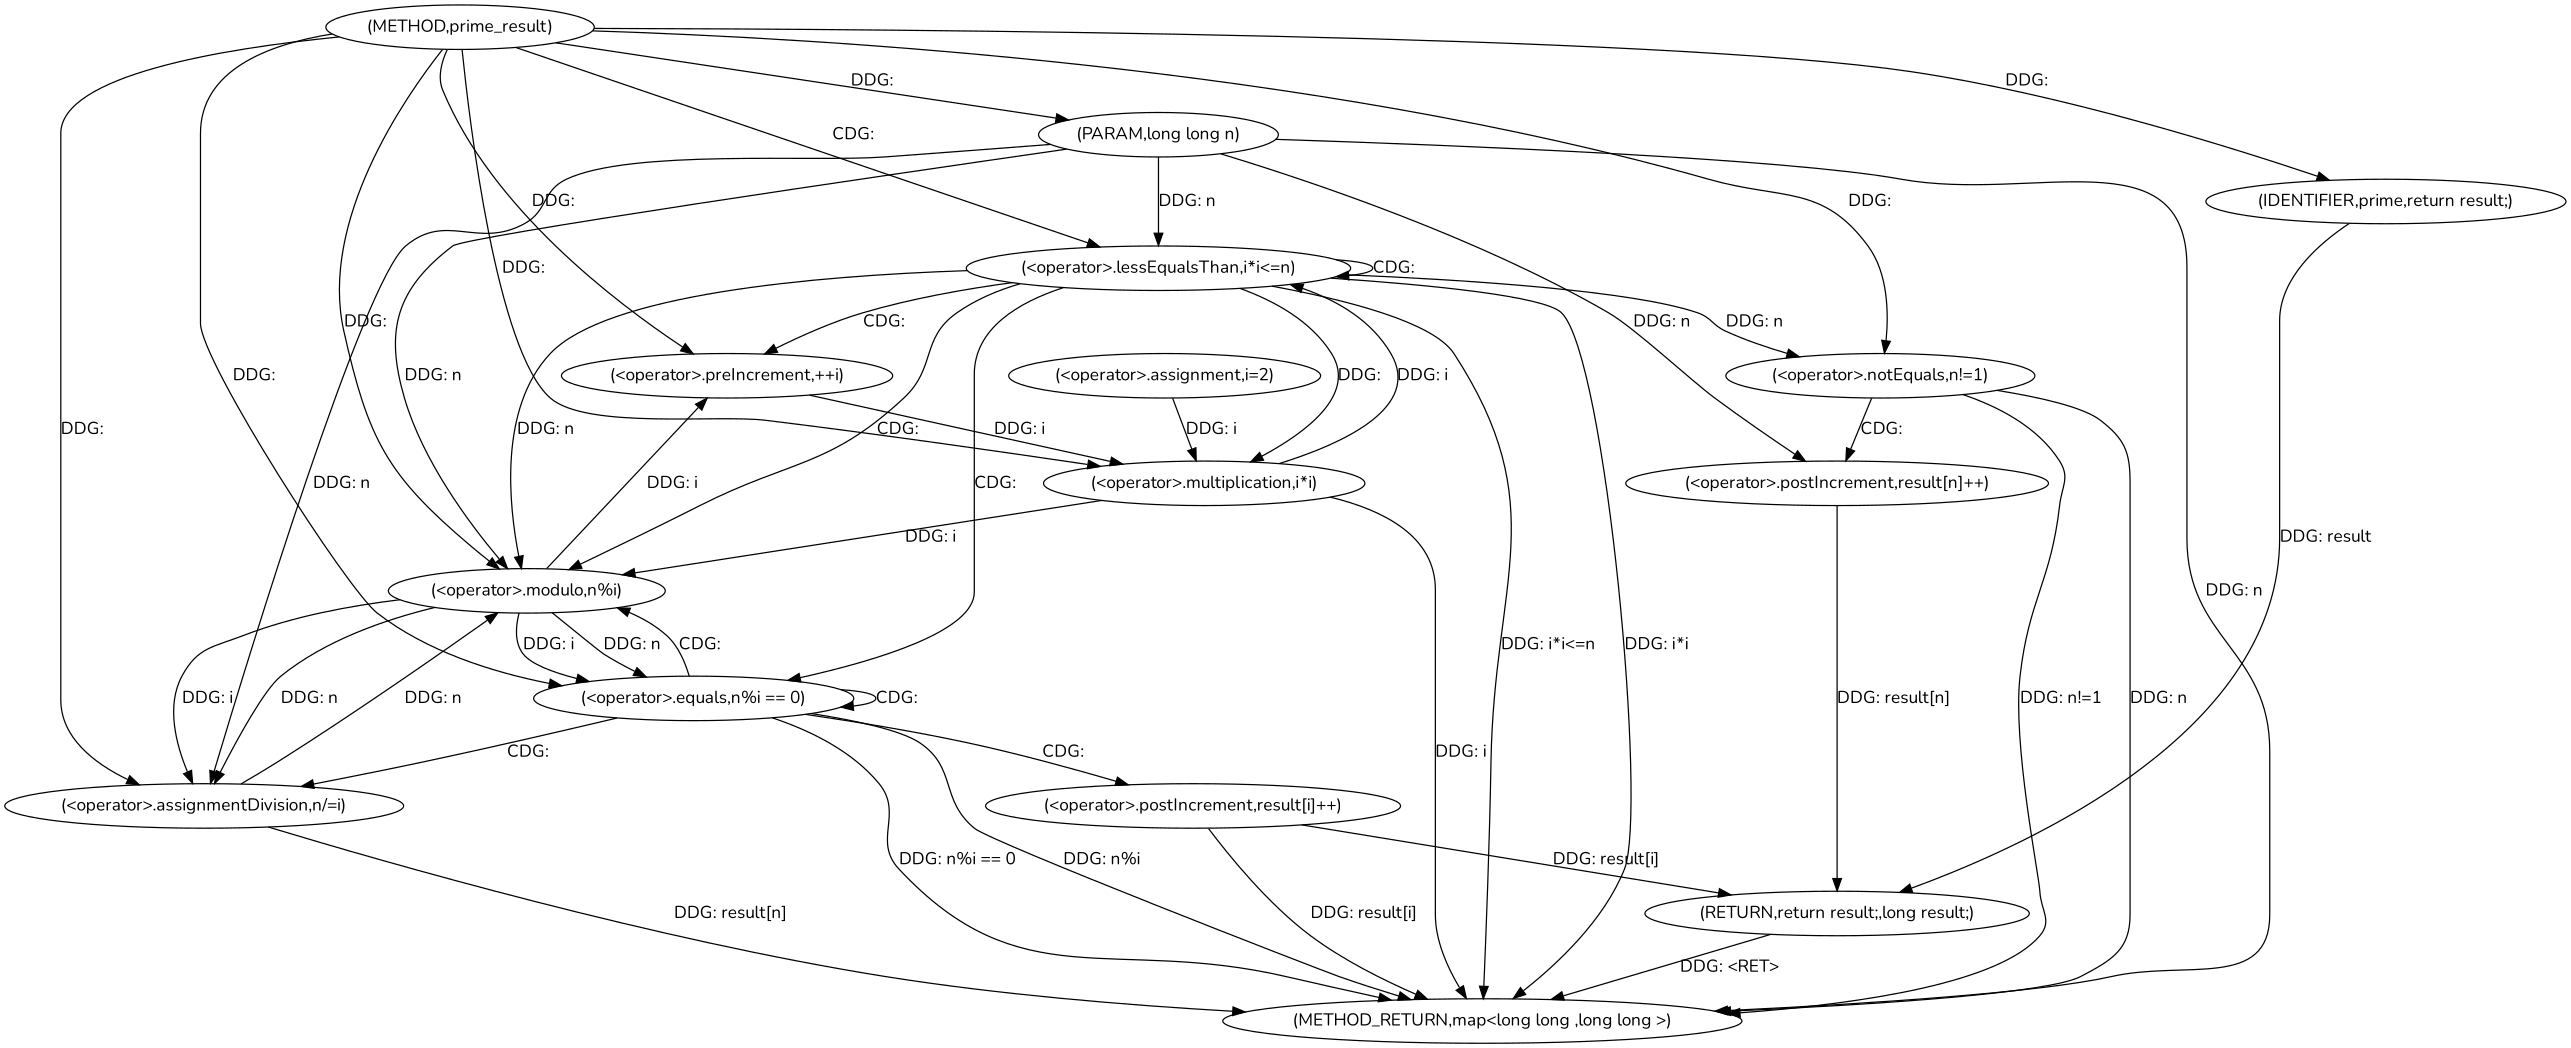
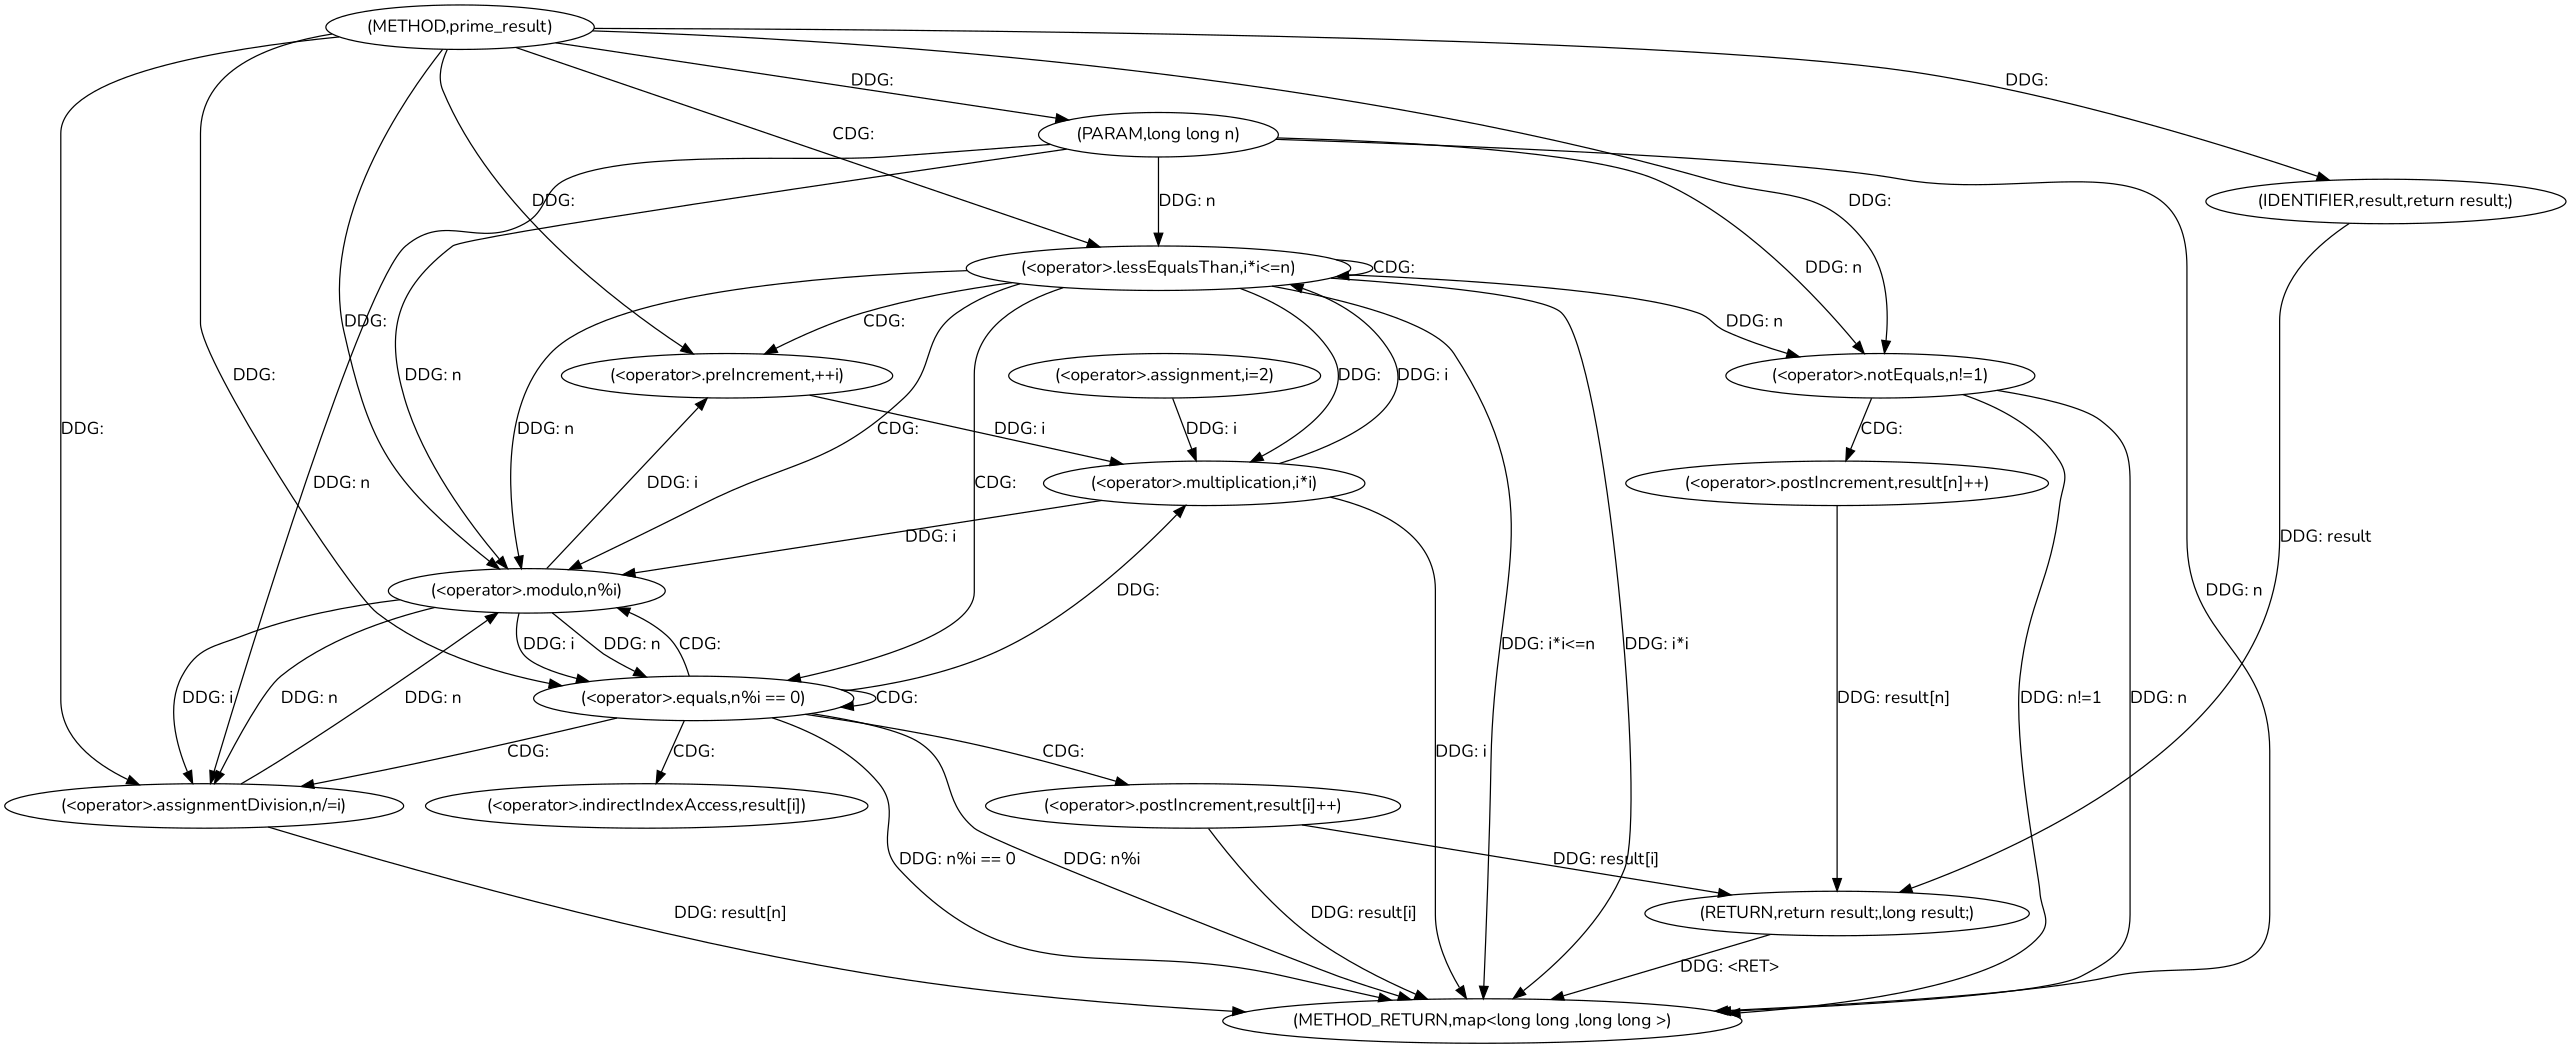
node "(IDENTIFIER,prime,return result;)": label "(IDENTIFIER,prime,return result;)" -> "(IDENTIFIER,result,return result;)"
edge "(PARAM,long long n)" -> "(<operator>.postIncrement,result[n]++)": now "(PARAM,long long n)" -> "(<operator>.notEquals,n!=1)"
edge "(METHOD,prime_result)" -> "(<operator>.multiplication,i*i)": now "(<operator>.equals,n%i == 0)" -> "(<operator>.multiplication,i*i)"
node "(<operator>.indirectIndexAccess,result[i])": added
